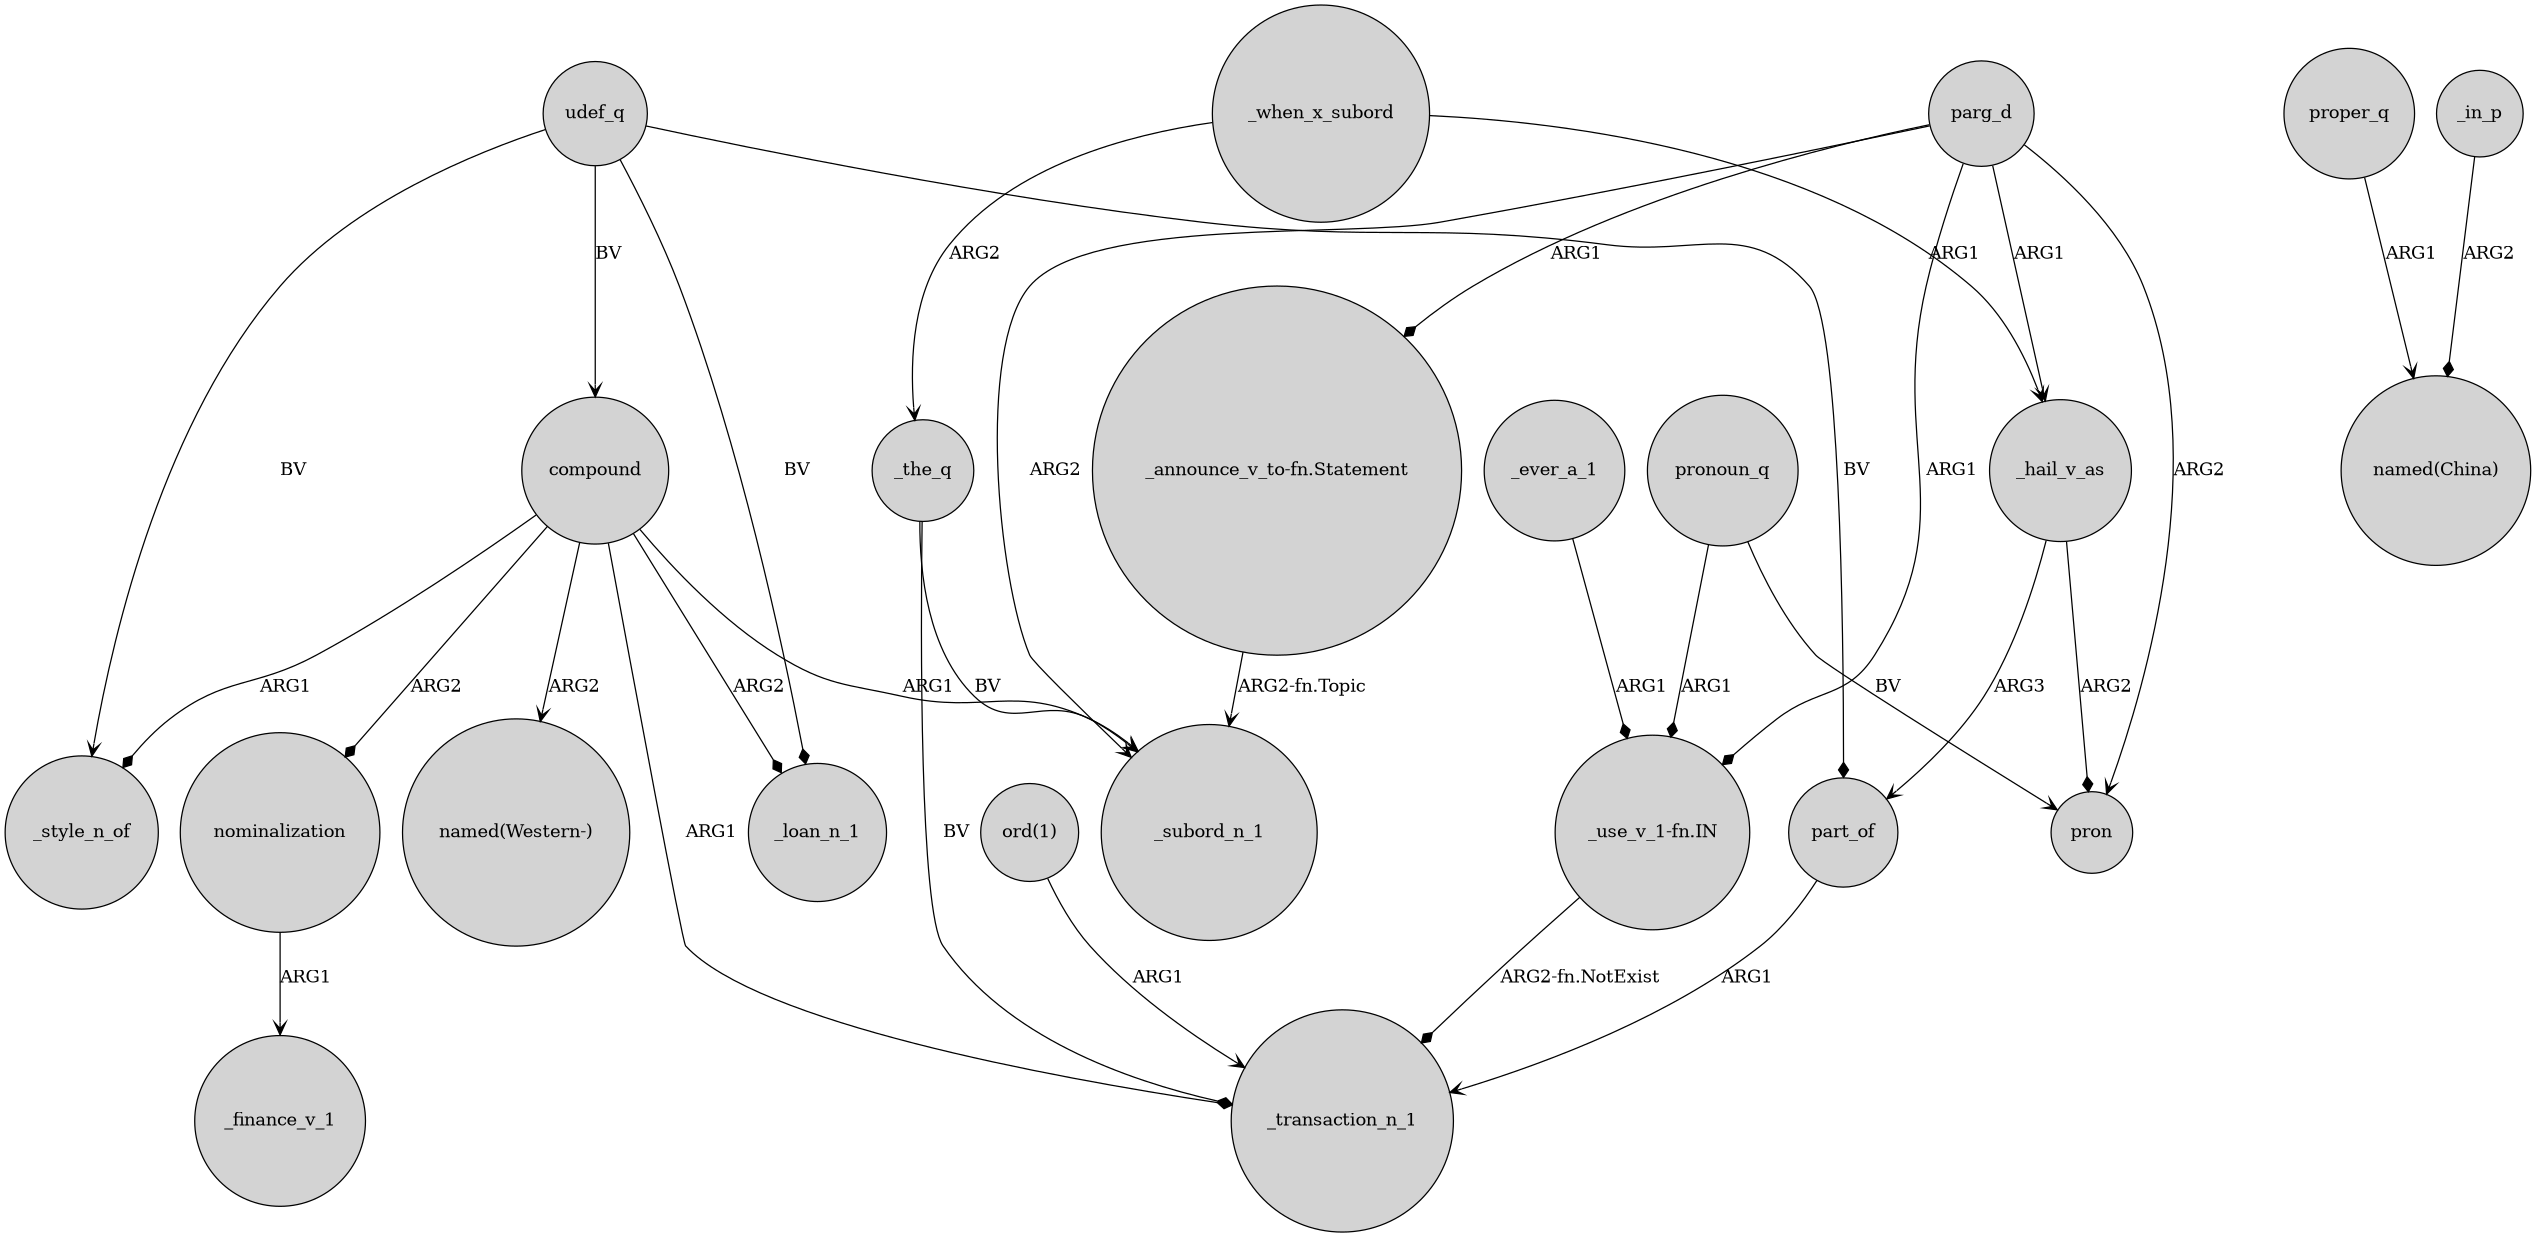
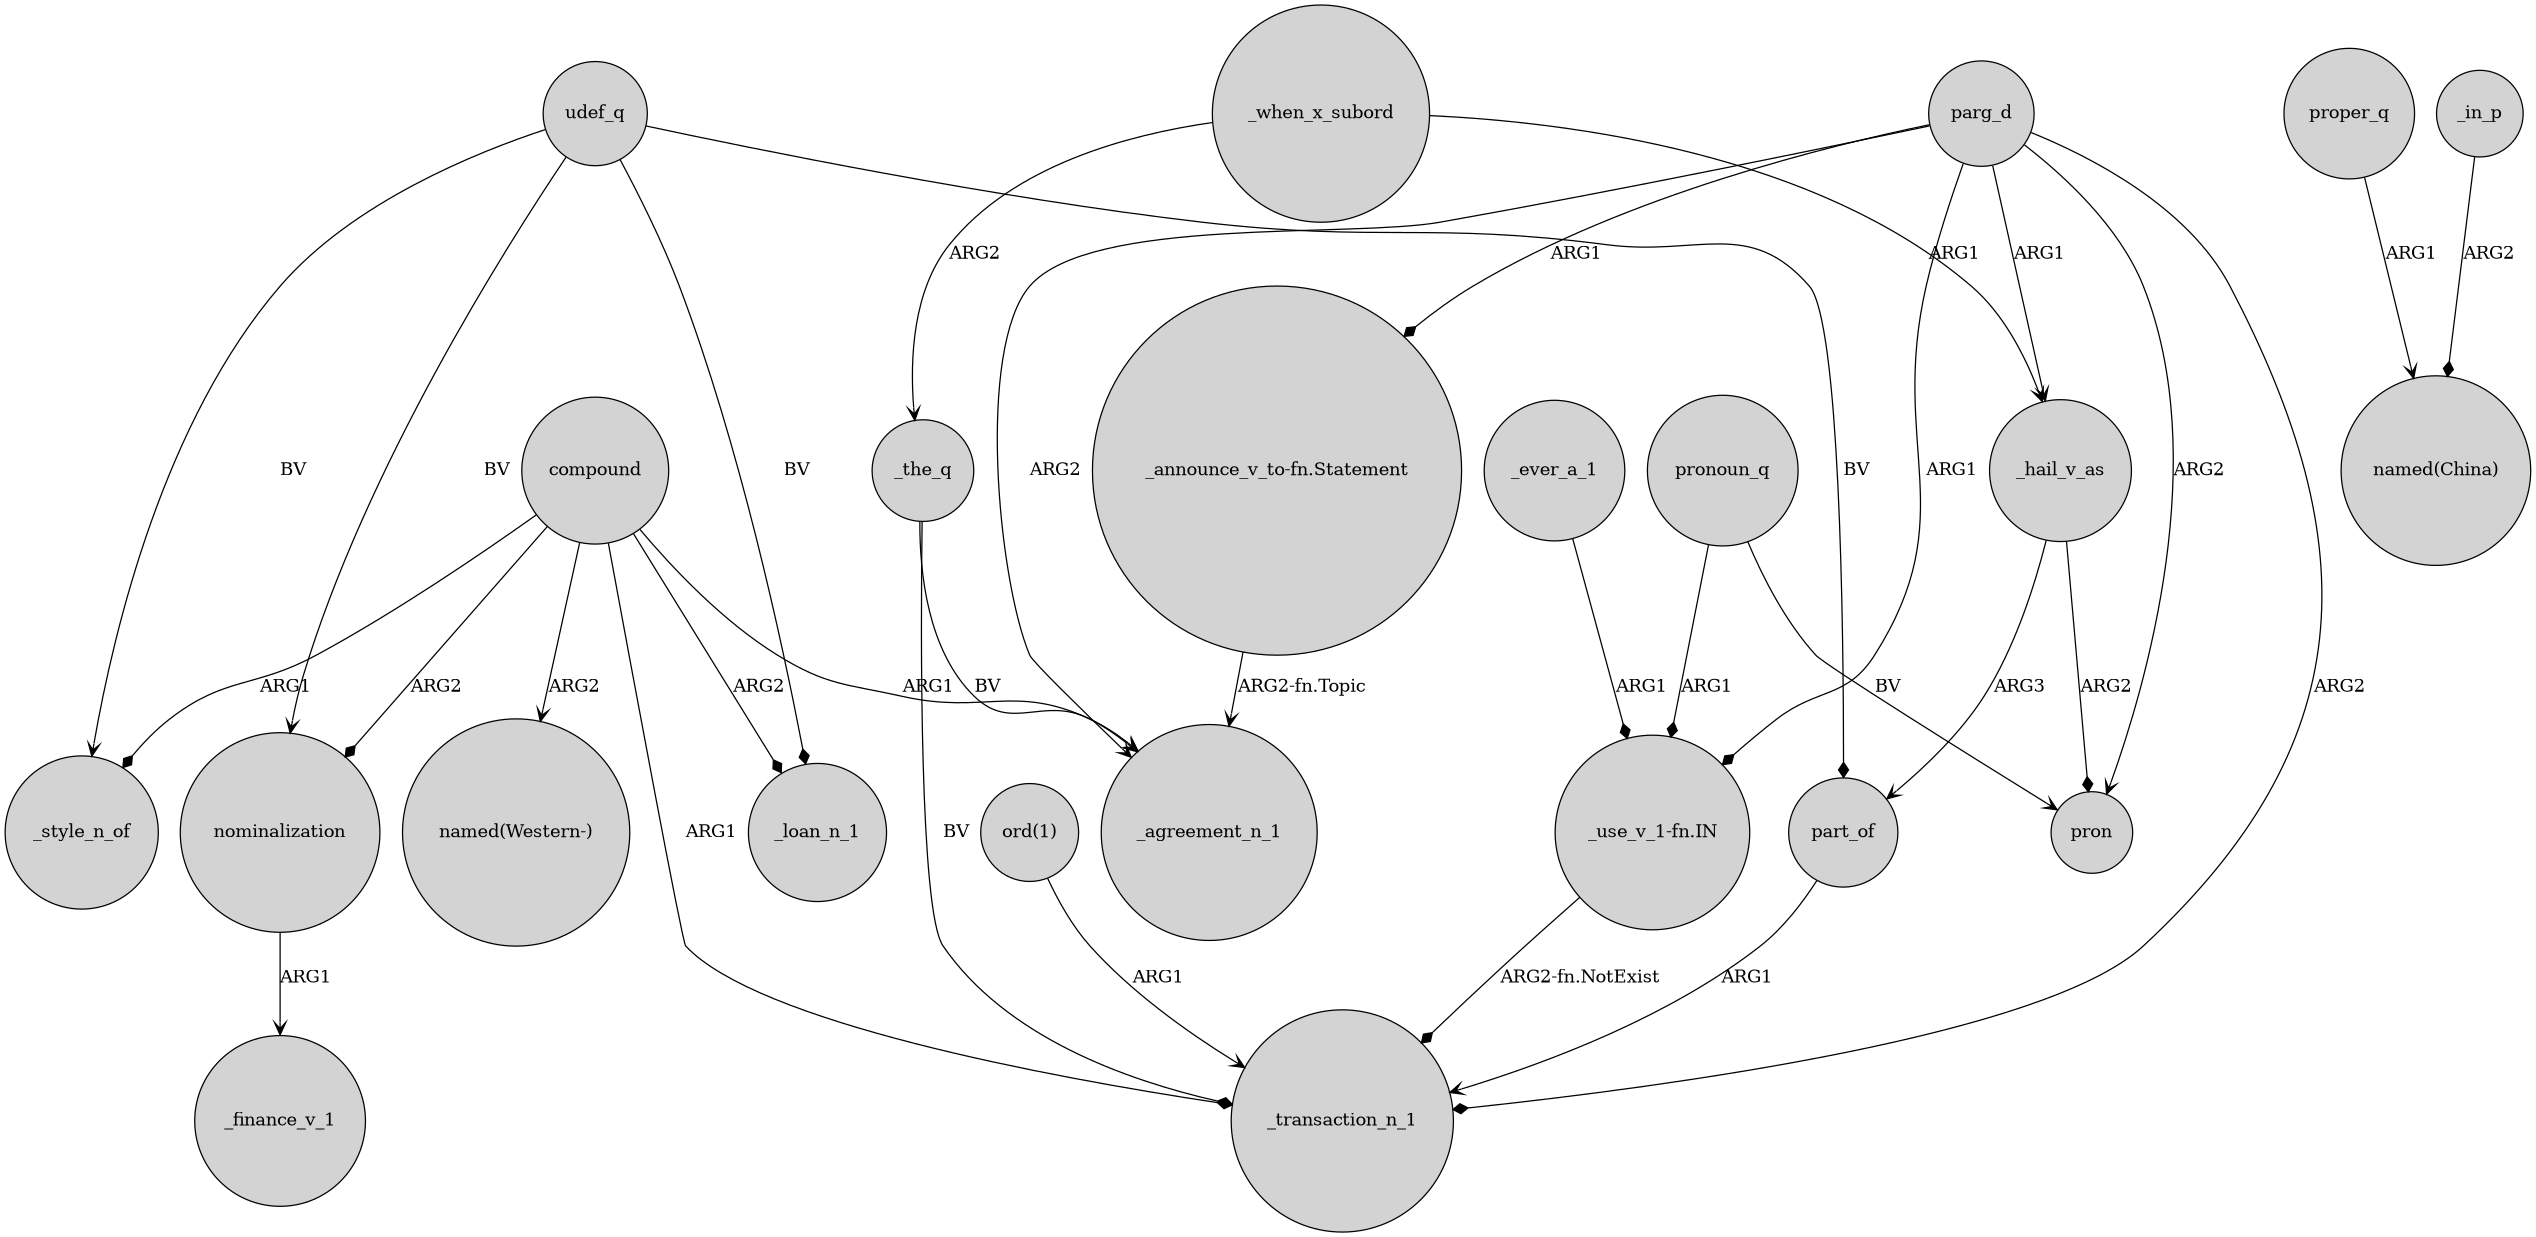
edge "udef_q" -> "compound": now "udef_q" -> "nominalization"
node "_subord_n_1": label "_subord_n_1" -> "_agreement_n_1"
edge "parg_d" -> "_transaction_n_1": added, label "ARG2"
